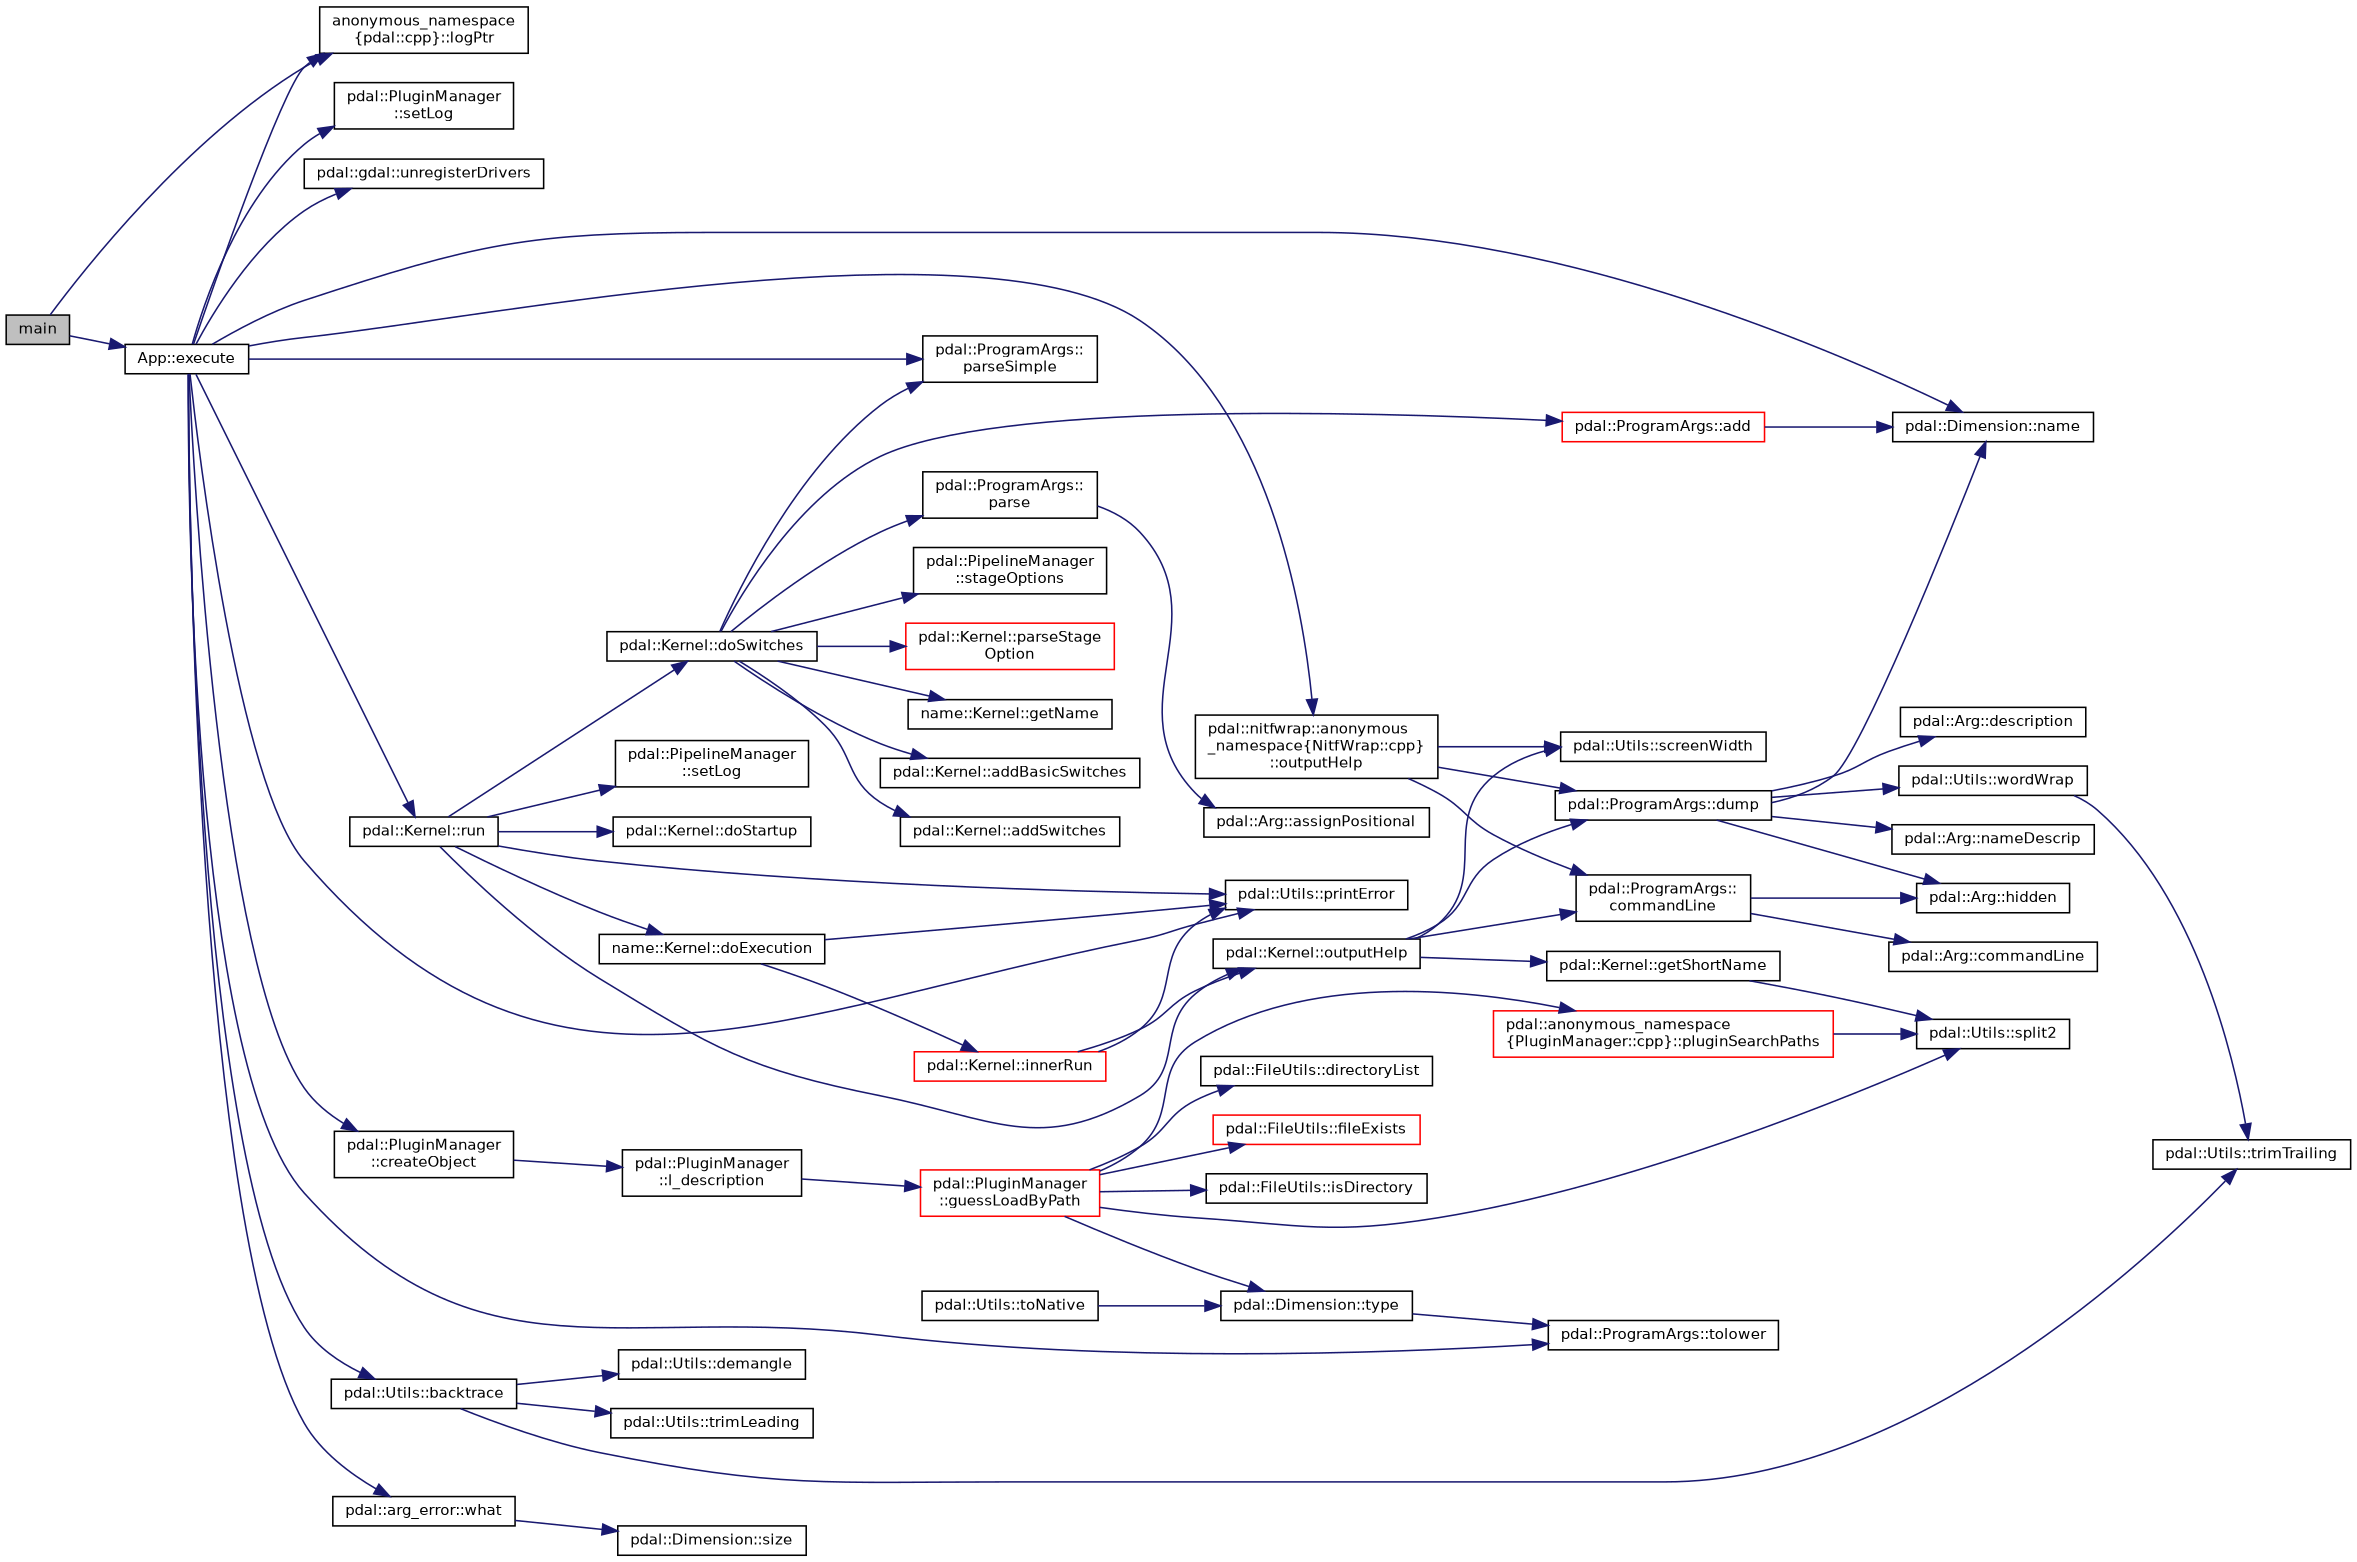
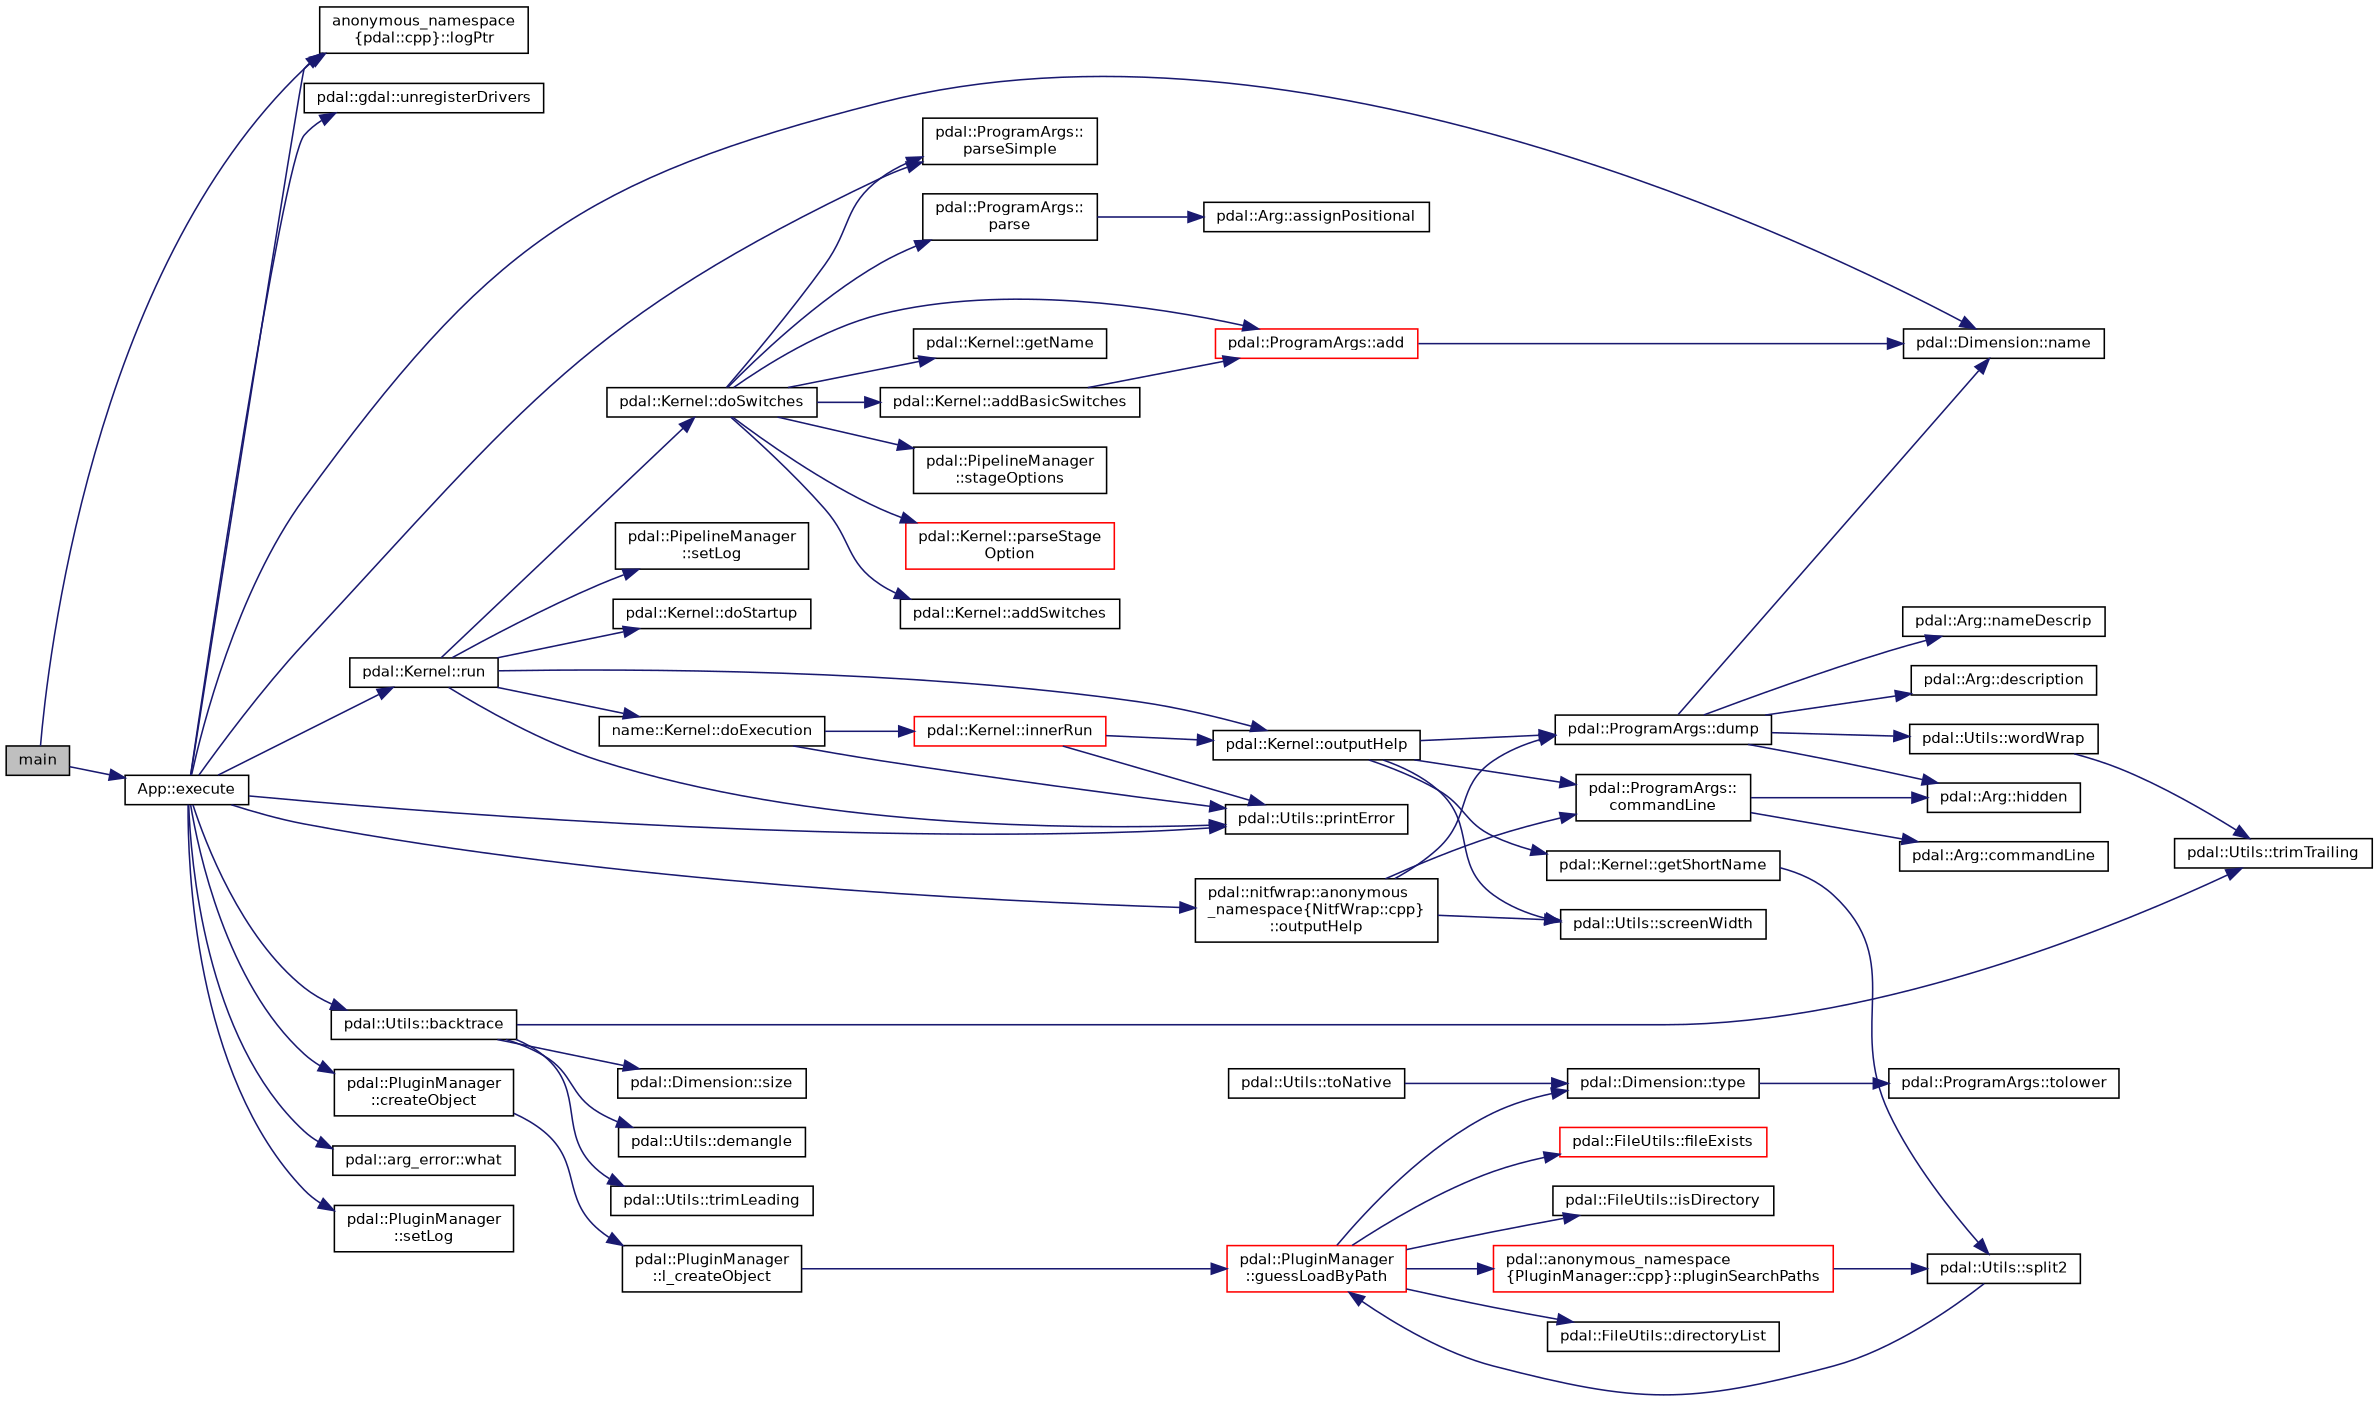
edge "pdal::Kernel::addBasicSwitches" -> "pdal::ProgramArgs::add": added
node "name::Kernel::getName": label "name::Kernel::getName" -> "pdal::Kernel::getName"
node "pdal::PluginManager ::l_description": label "pdal::PluginManager ::l_description" -> "pdal::PluginManager ::l_createObject"
edge "pdal::PluginManager ::guessLoadByPath" -> "pdal::Utils::split2": reversed
edge "App::execute" -> "pdal::ProgramArgs::tolower": removed
edge "pdal::arg_error::what" -> "pdal::Dimension::size": now "pdal::Utils::backtrace" -> "pdal::Dimension::size"
